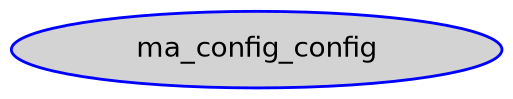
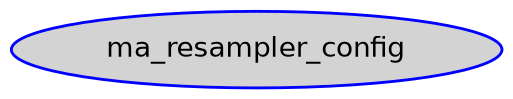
node "ma_config_config": label "ma_config_config" -> "ma_resampler_config"
